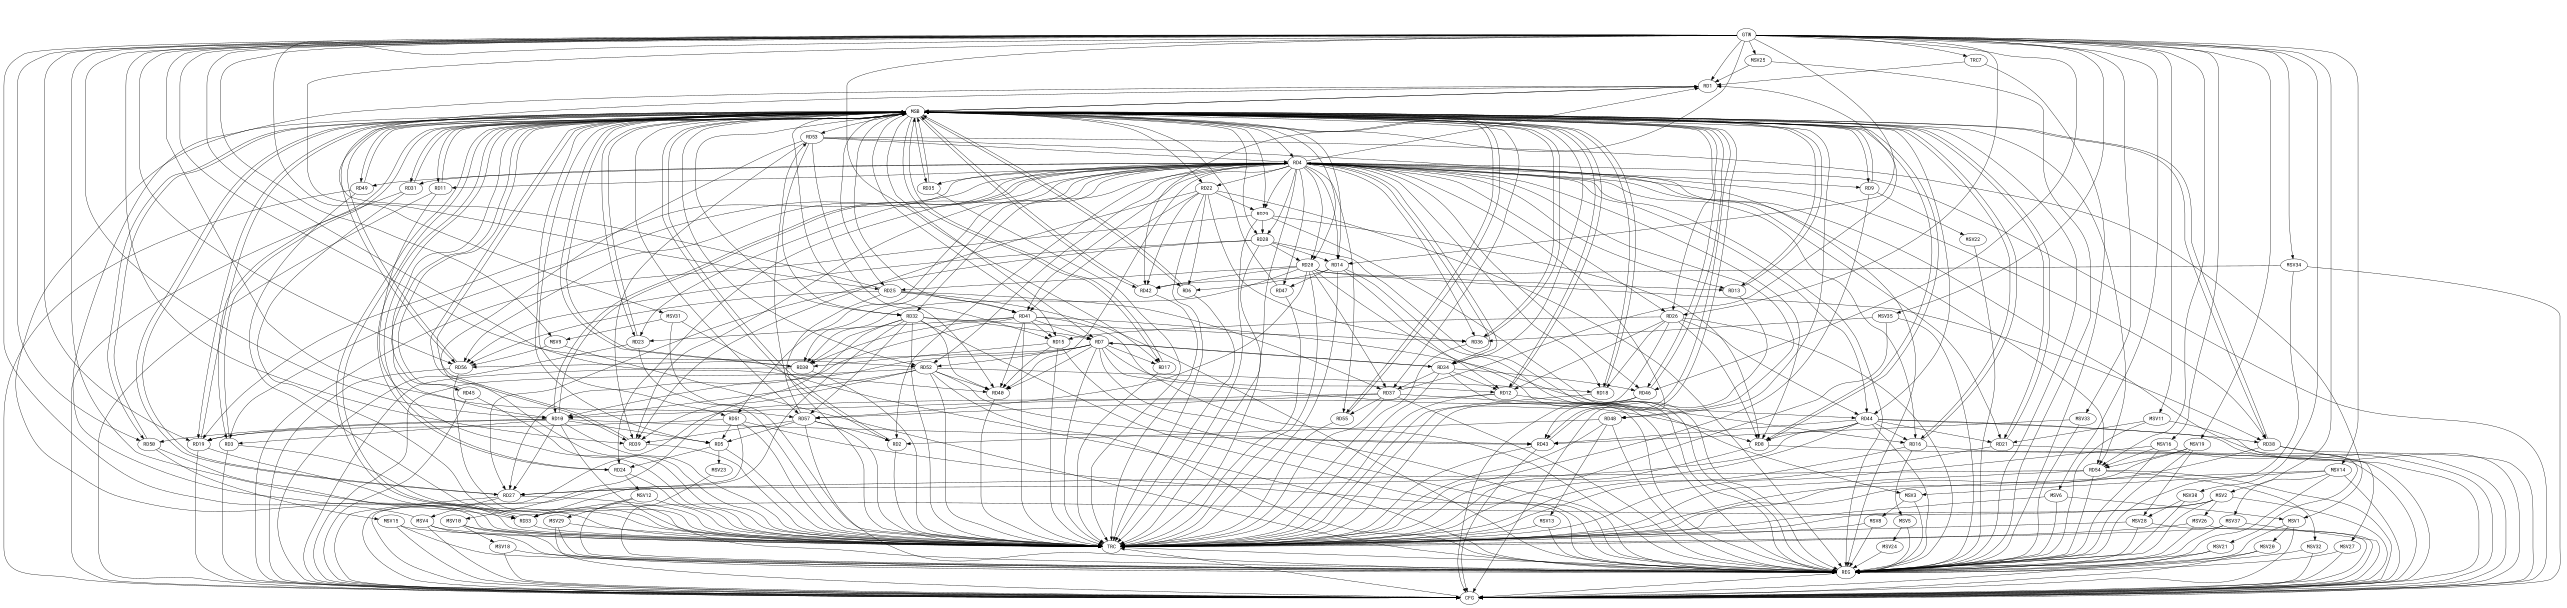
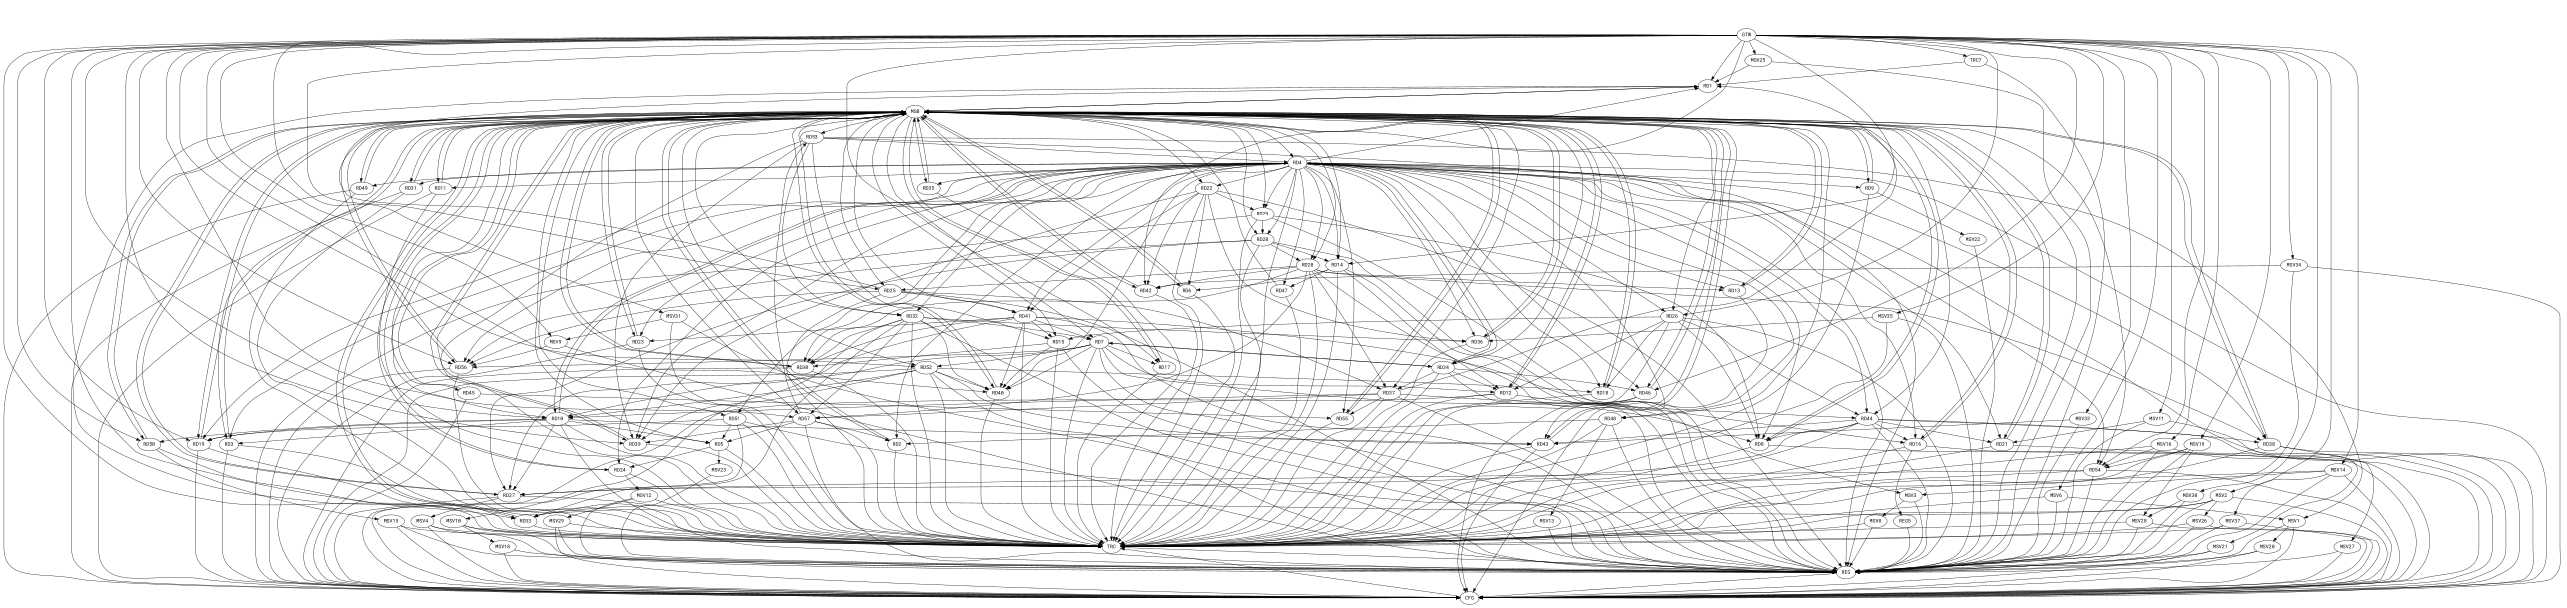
edge "MSV4" -> "MSB": now "RD40" -> "MSB"
edge "RD4" -> "RD52": removed
node "MSV5": label "MSV5" -> "REG5"
edge "RD45" -> "TRC": now "RD45" -> "RD55"
node "MSV24": removed
node "MSV32": removed
